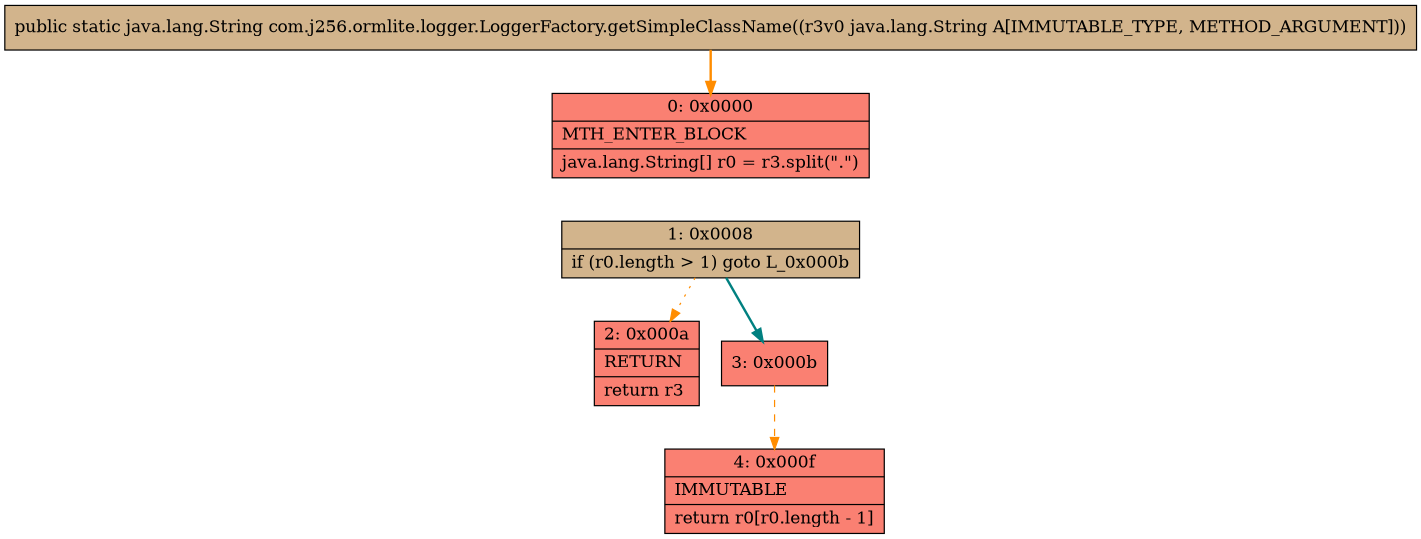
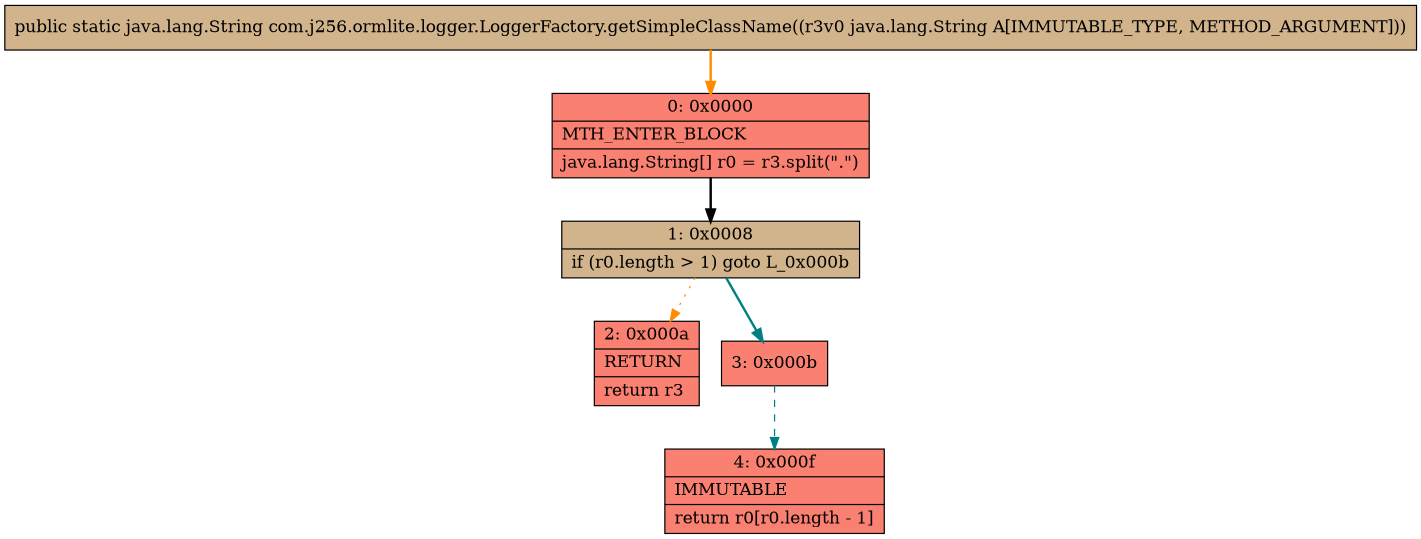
edge "0: 0x0000" -> "1: 0x0008": added
edge "3: 0x000b" -> "4: 0x000f": color darkorange -> teal
